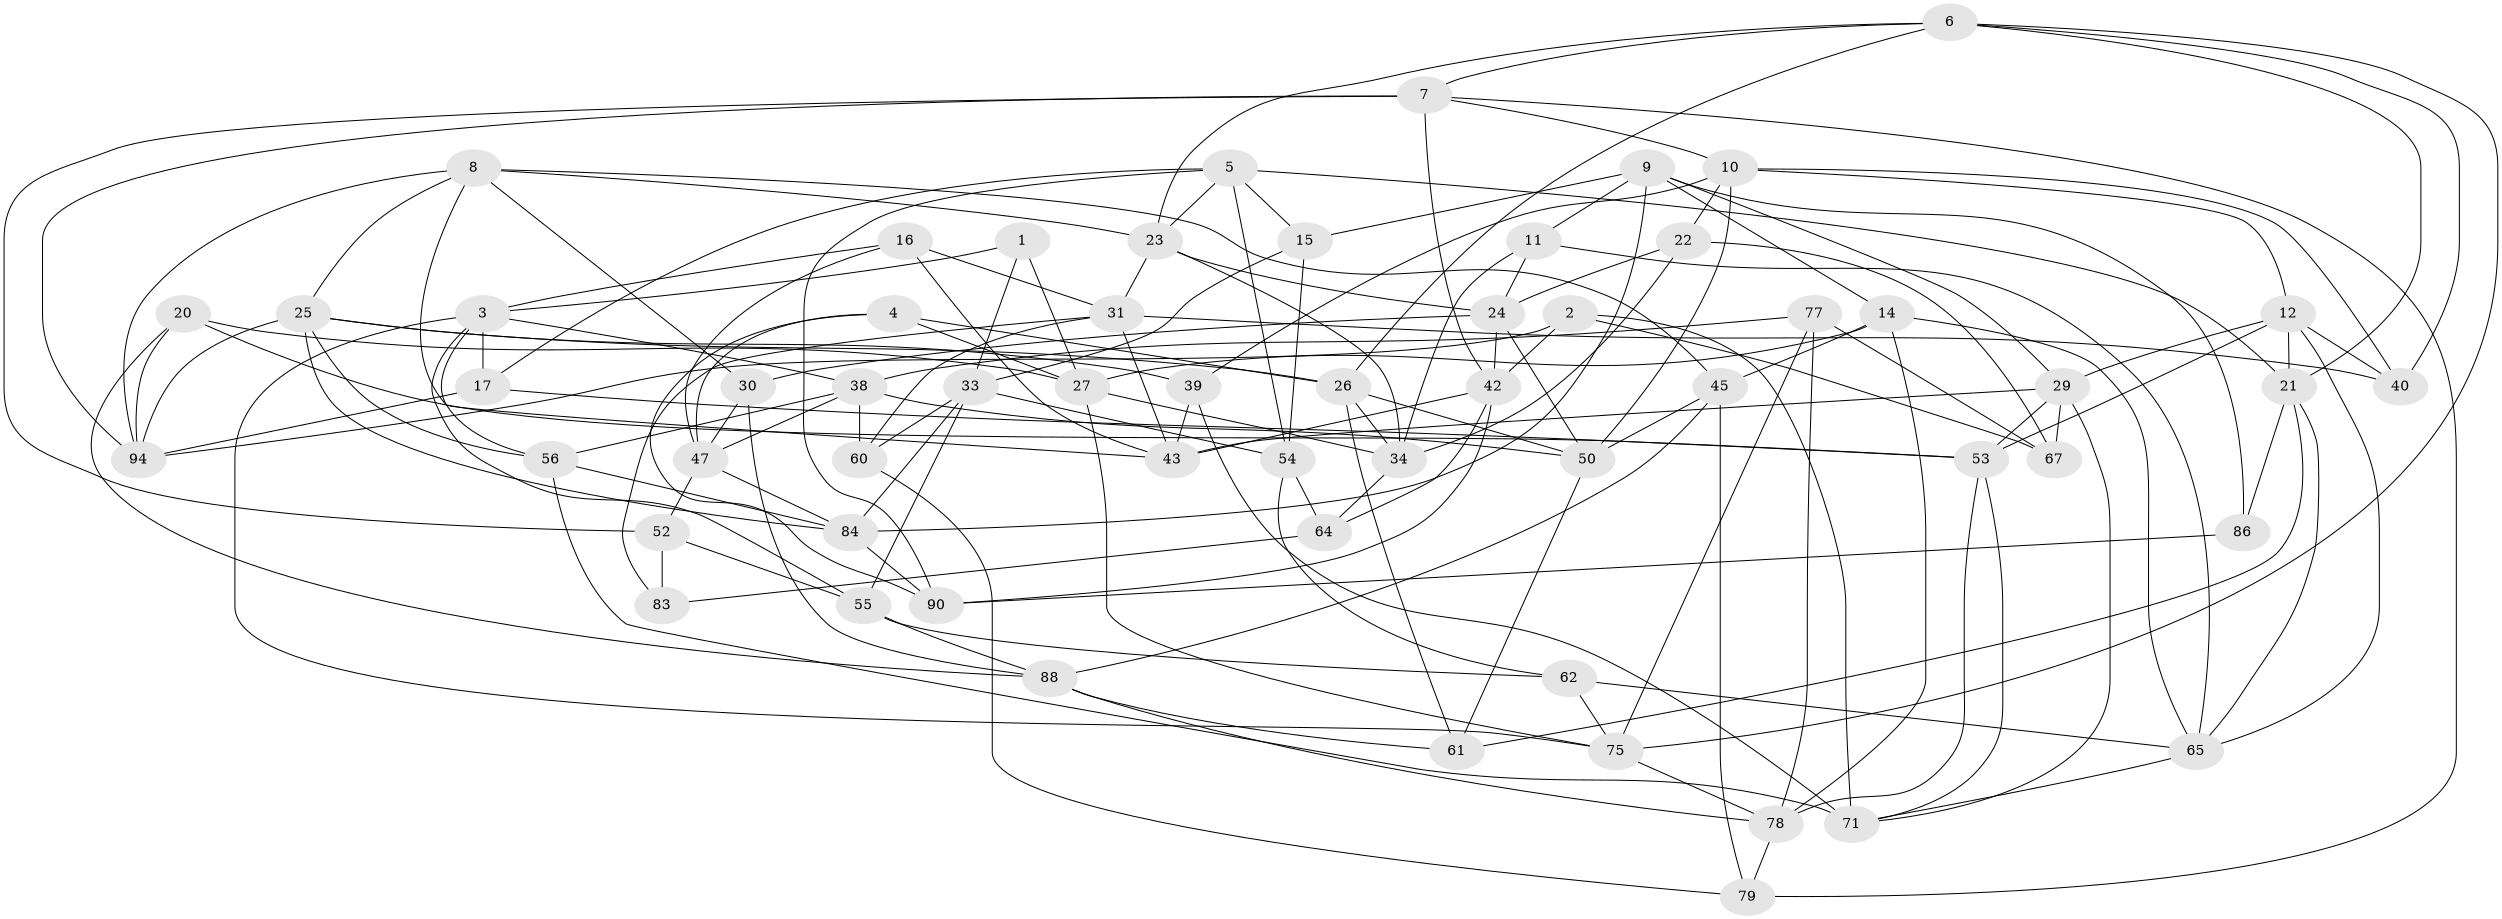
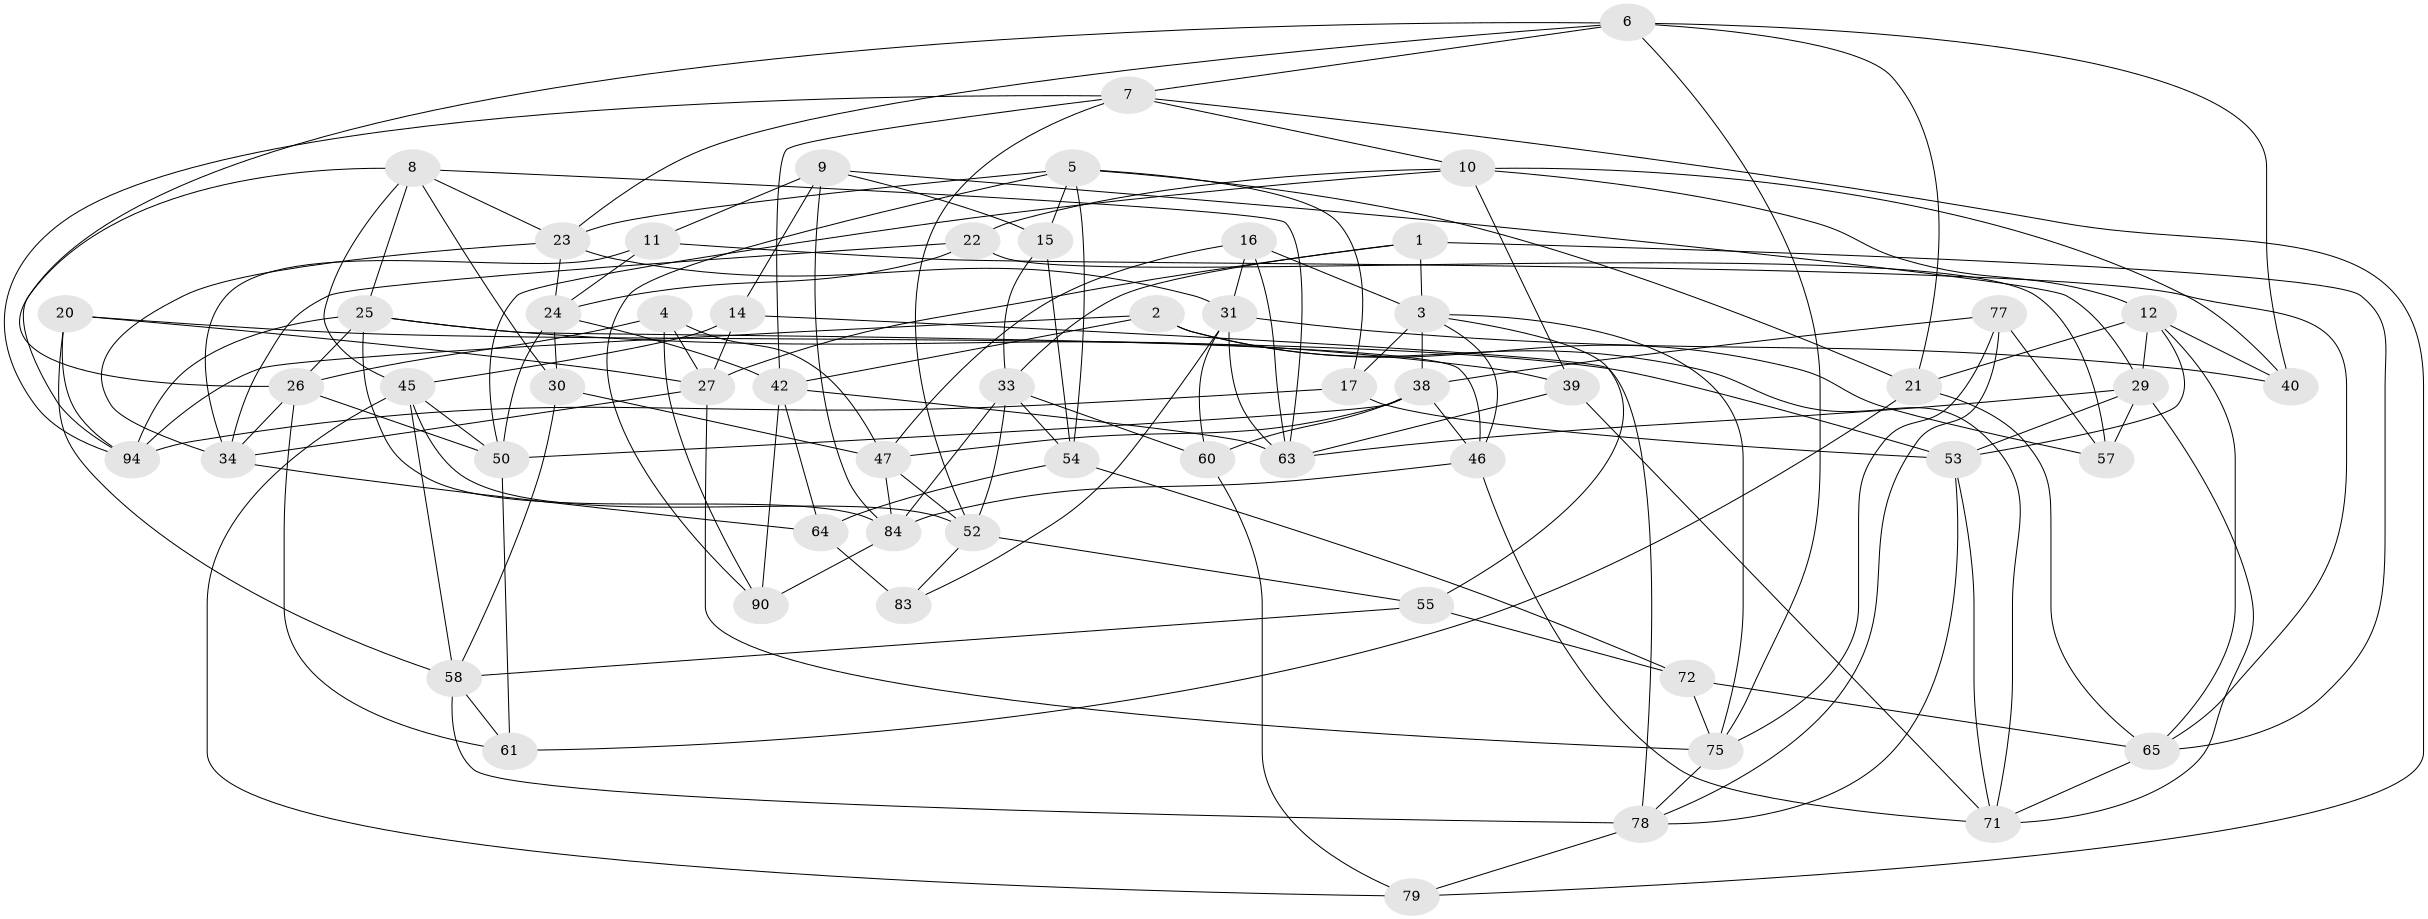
edge "14" -- "65": now "1" -- "65"
node "56": label "56" -> "46"
node "43": label "43" -> "63"
node "67": label "67" -> "57"
edge "33" -- "55": now "33" -- "52"
edge "45" -- "52": added
node "86": removed
node "88": label "88" -> "58"
node "62": label "62" -> "72"
